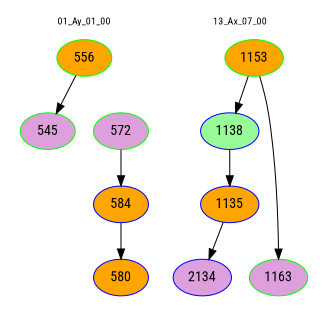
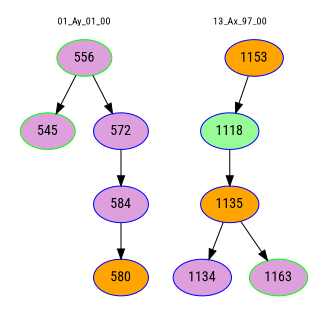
cluster "13_Ax_07_00": label "13_Ax_07_00" -> "13_Ax_97_00"
node "556": fillcolor orange -> plum
node "1153": color green -> blue
edge "556" -> "572": added
node "572": color green -> blue
node "1138": label "1138" -> "1118"
edge "1153" -> "1163": now "1135" -> "1163"
node "584": fillcolor orange -> plum
node "2134": label "2134" -> "1134"
